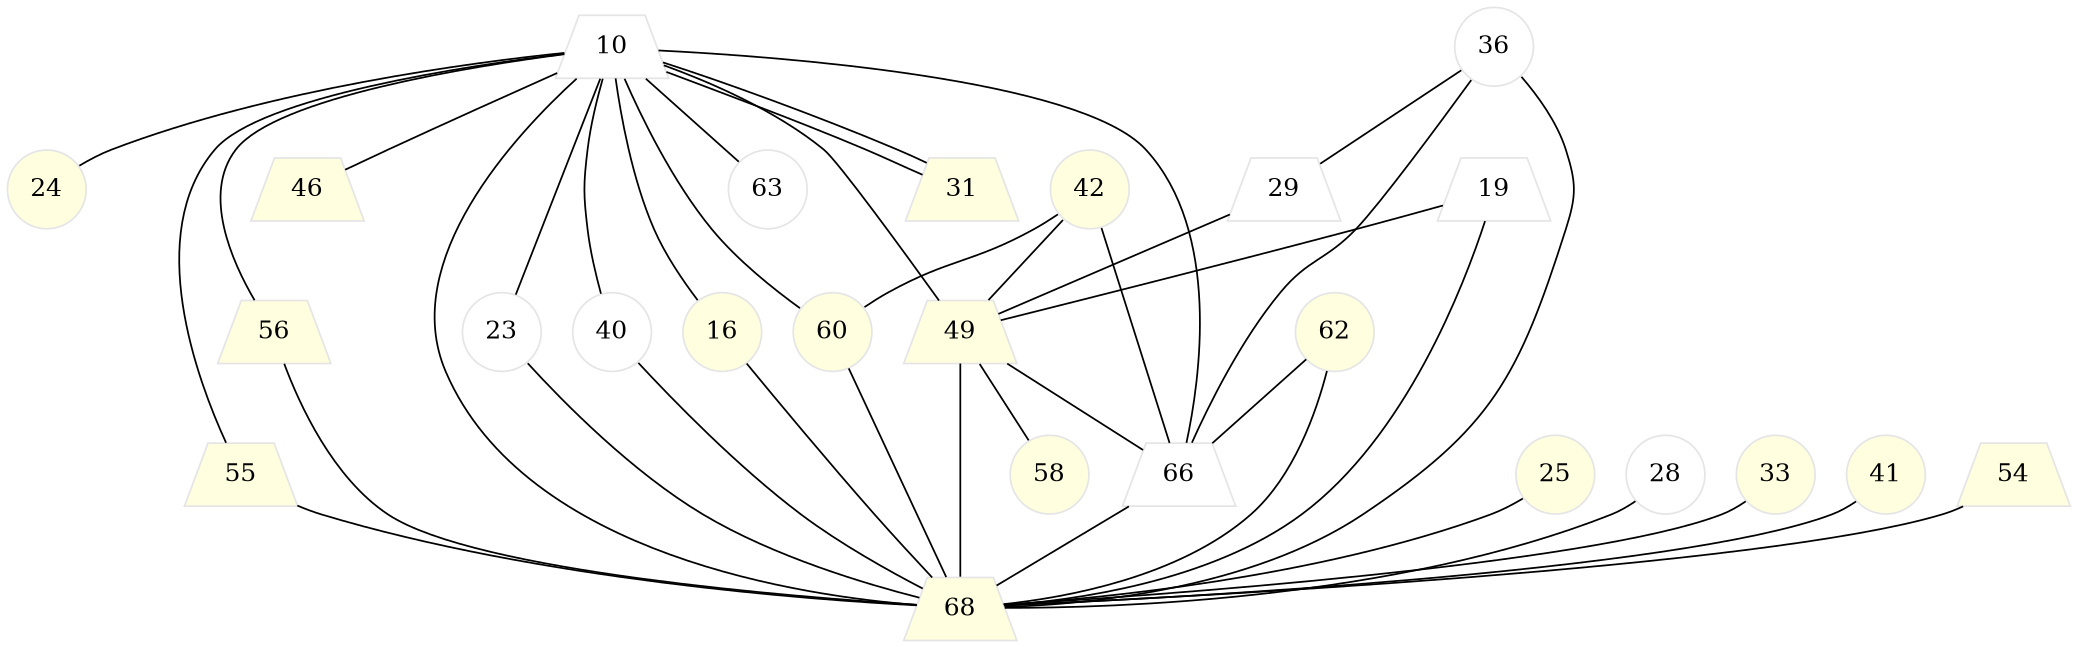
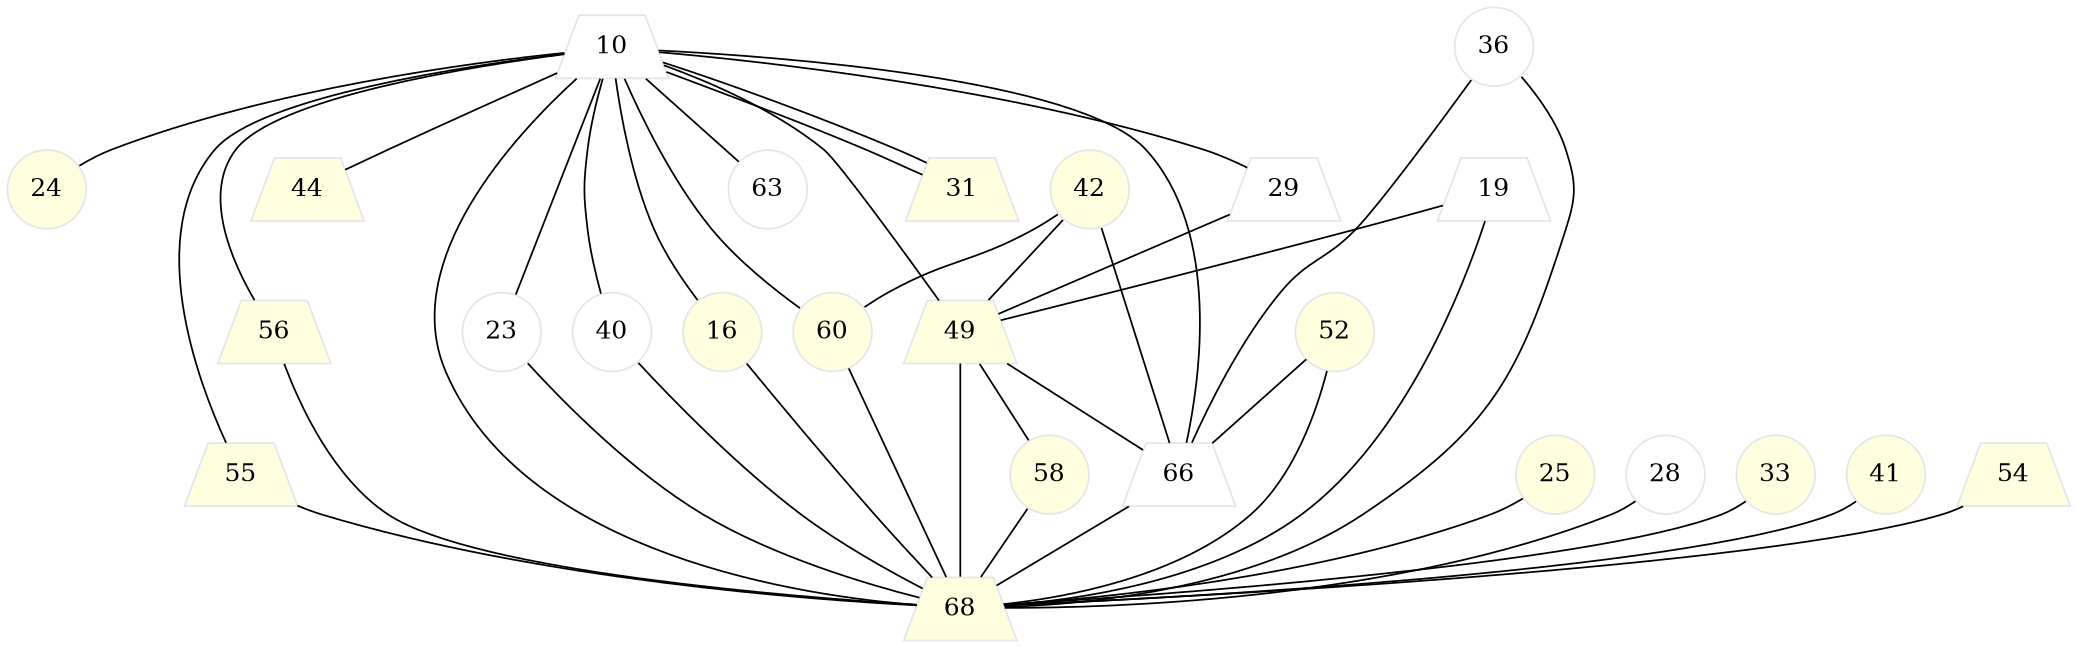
edge "36" -- "29": now "10" -- "29"
node "46": label "46" -> "44"
node "62": label "62" -> "52"
edge "58" -- "68": added
